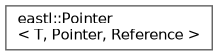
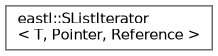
node "eastl::Pointer < T, Pointer, Reference >": label "eastl::Pointer < T, Pointer, Reference >" -> "eastl::SListIterator < T, Pointer, Reference >"
